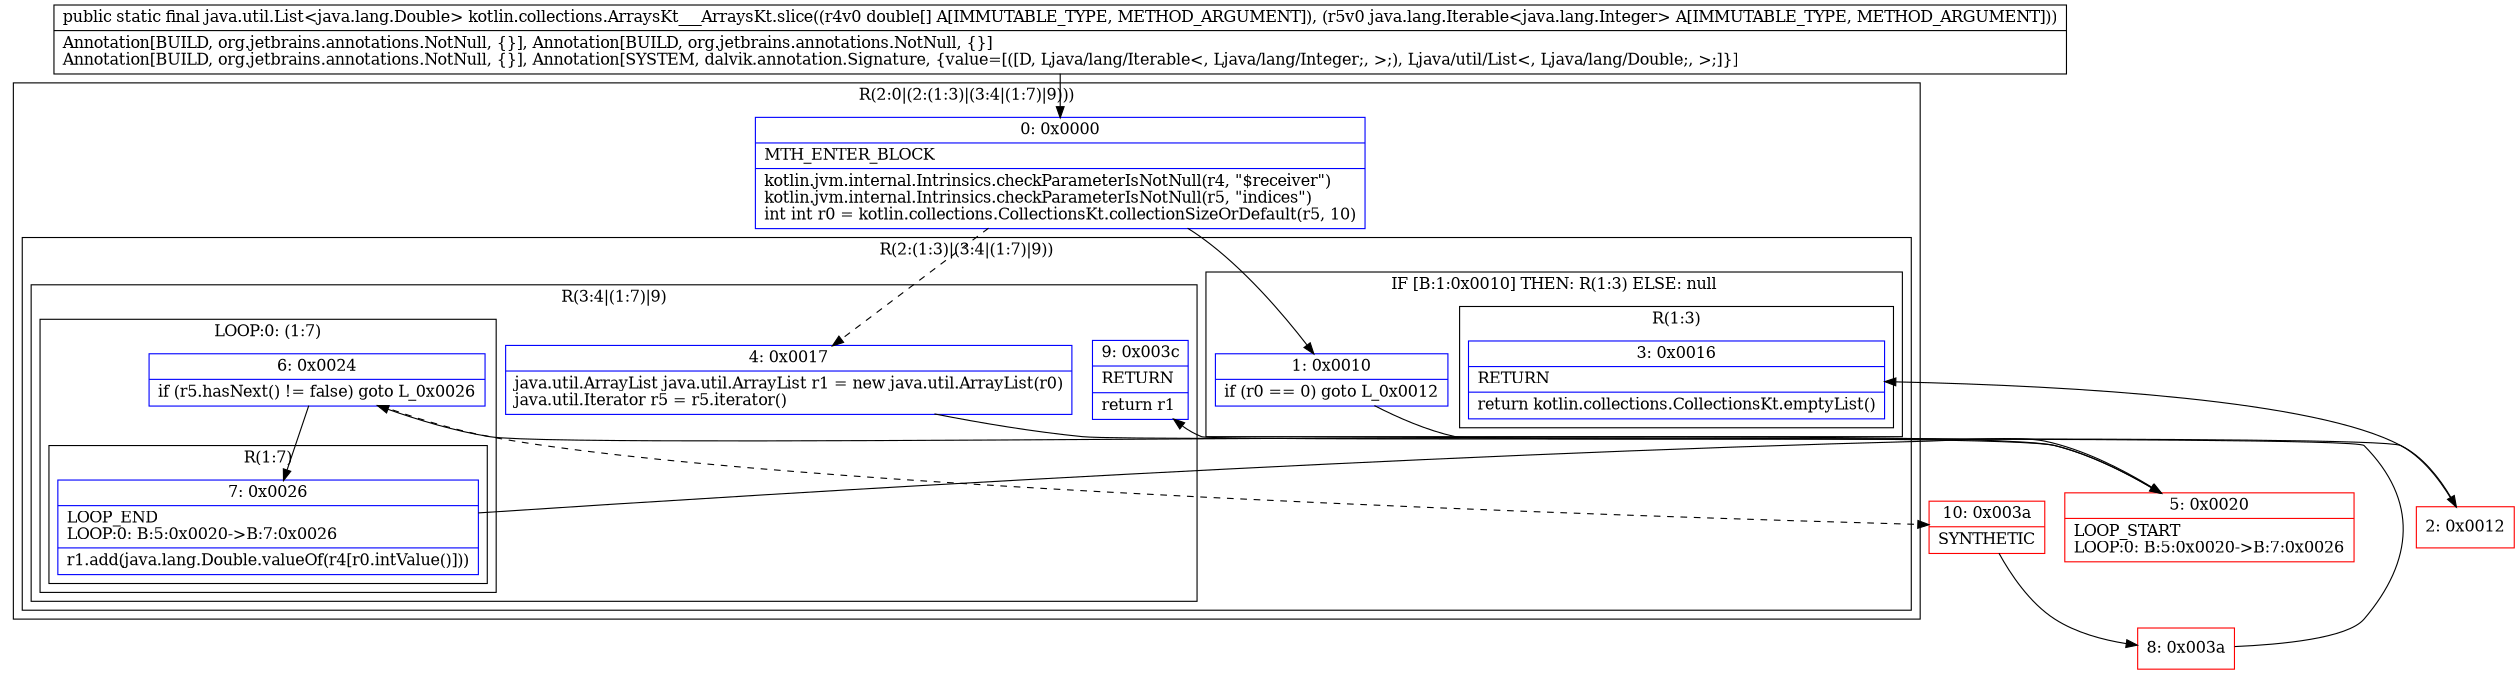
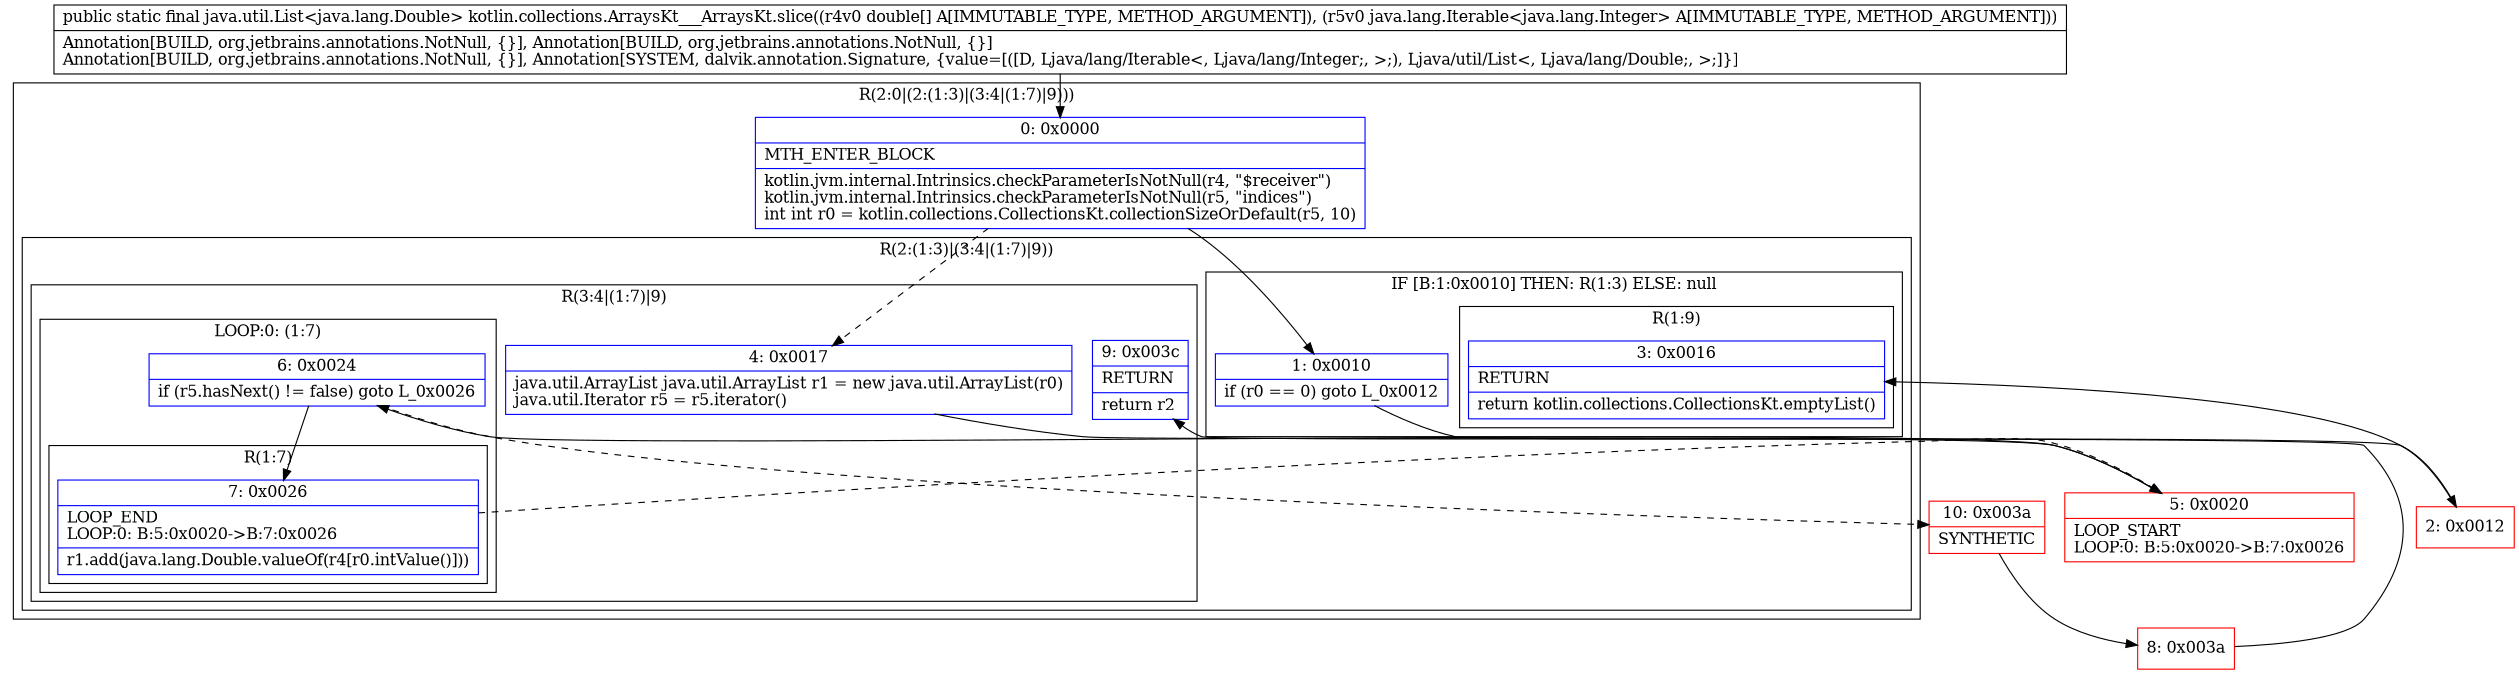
cluster "R(1:3)": label "R(1:3)" -> "R(1:9)"
node "9: 0x003c": text "return r1" -> "return r2"
edge "7: 0x0026" -> "5: 0x0020": style solid -> dashed
